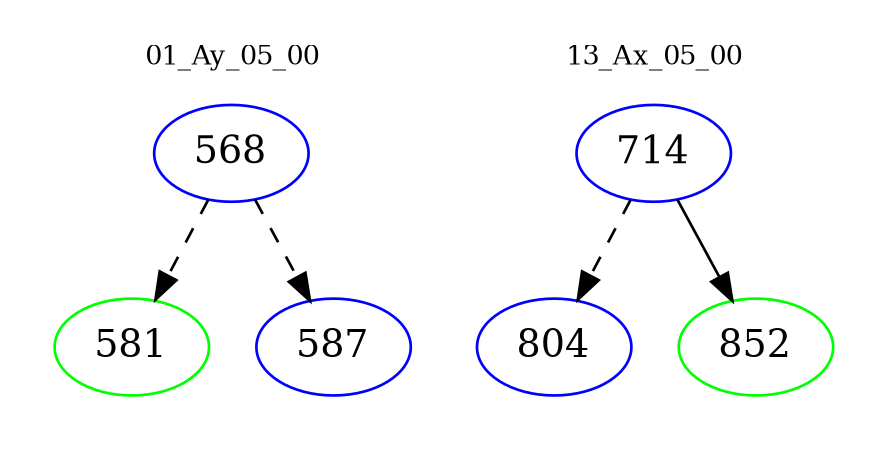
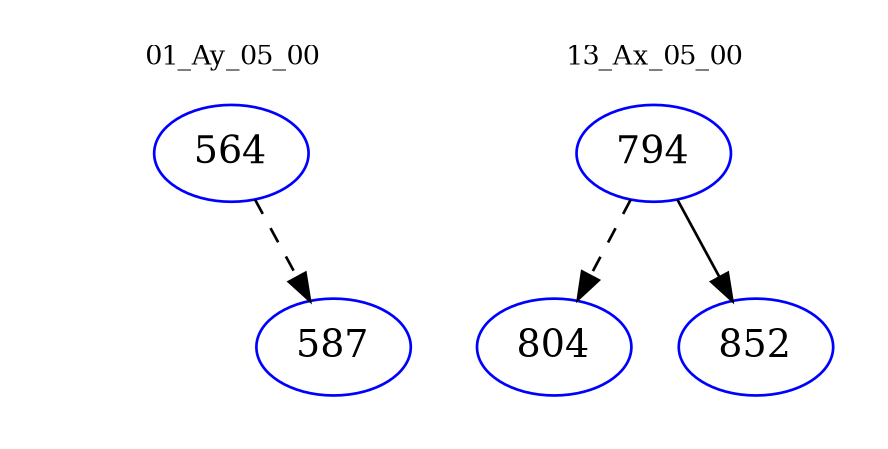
node "568": label "568" -> "564"
node "714": label "714" -> "794"
node "581": removed
node "852": color green -> blue
